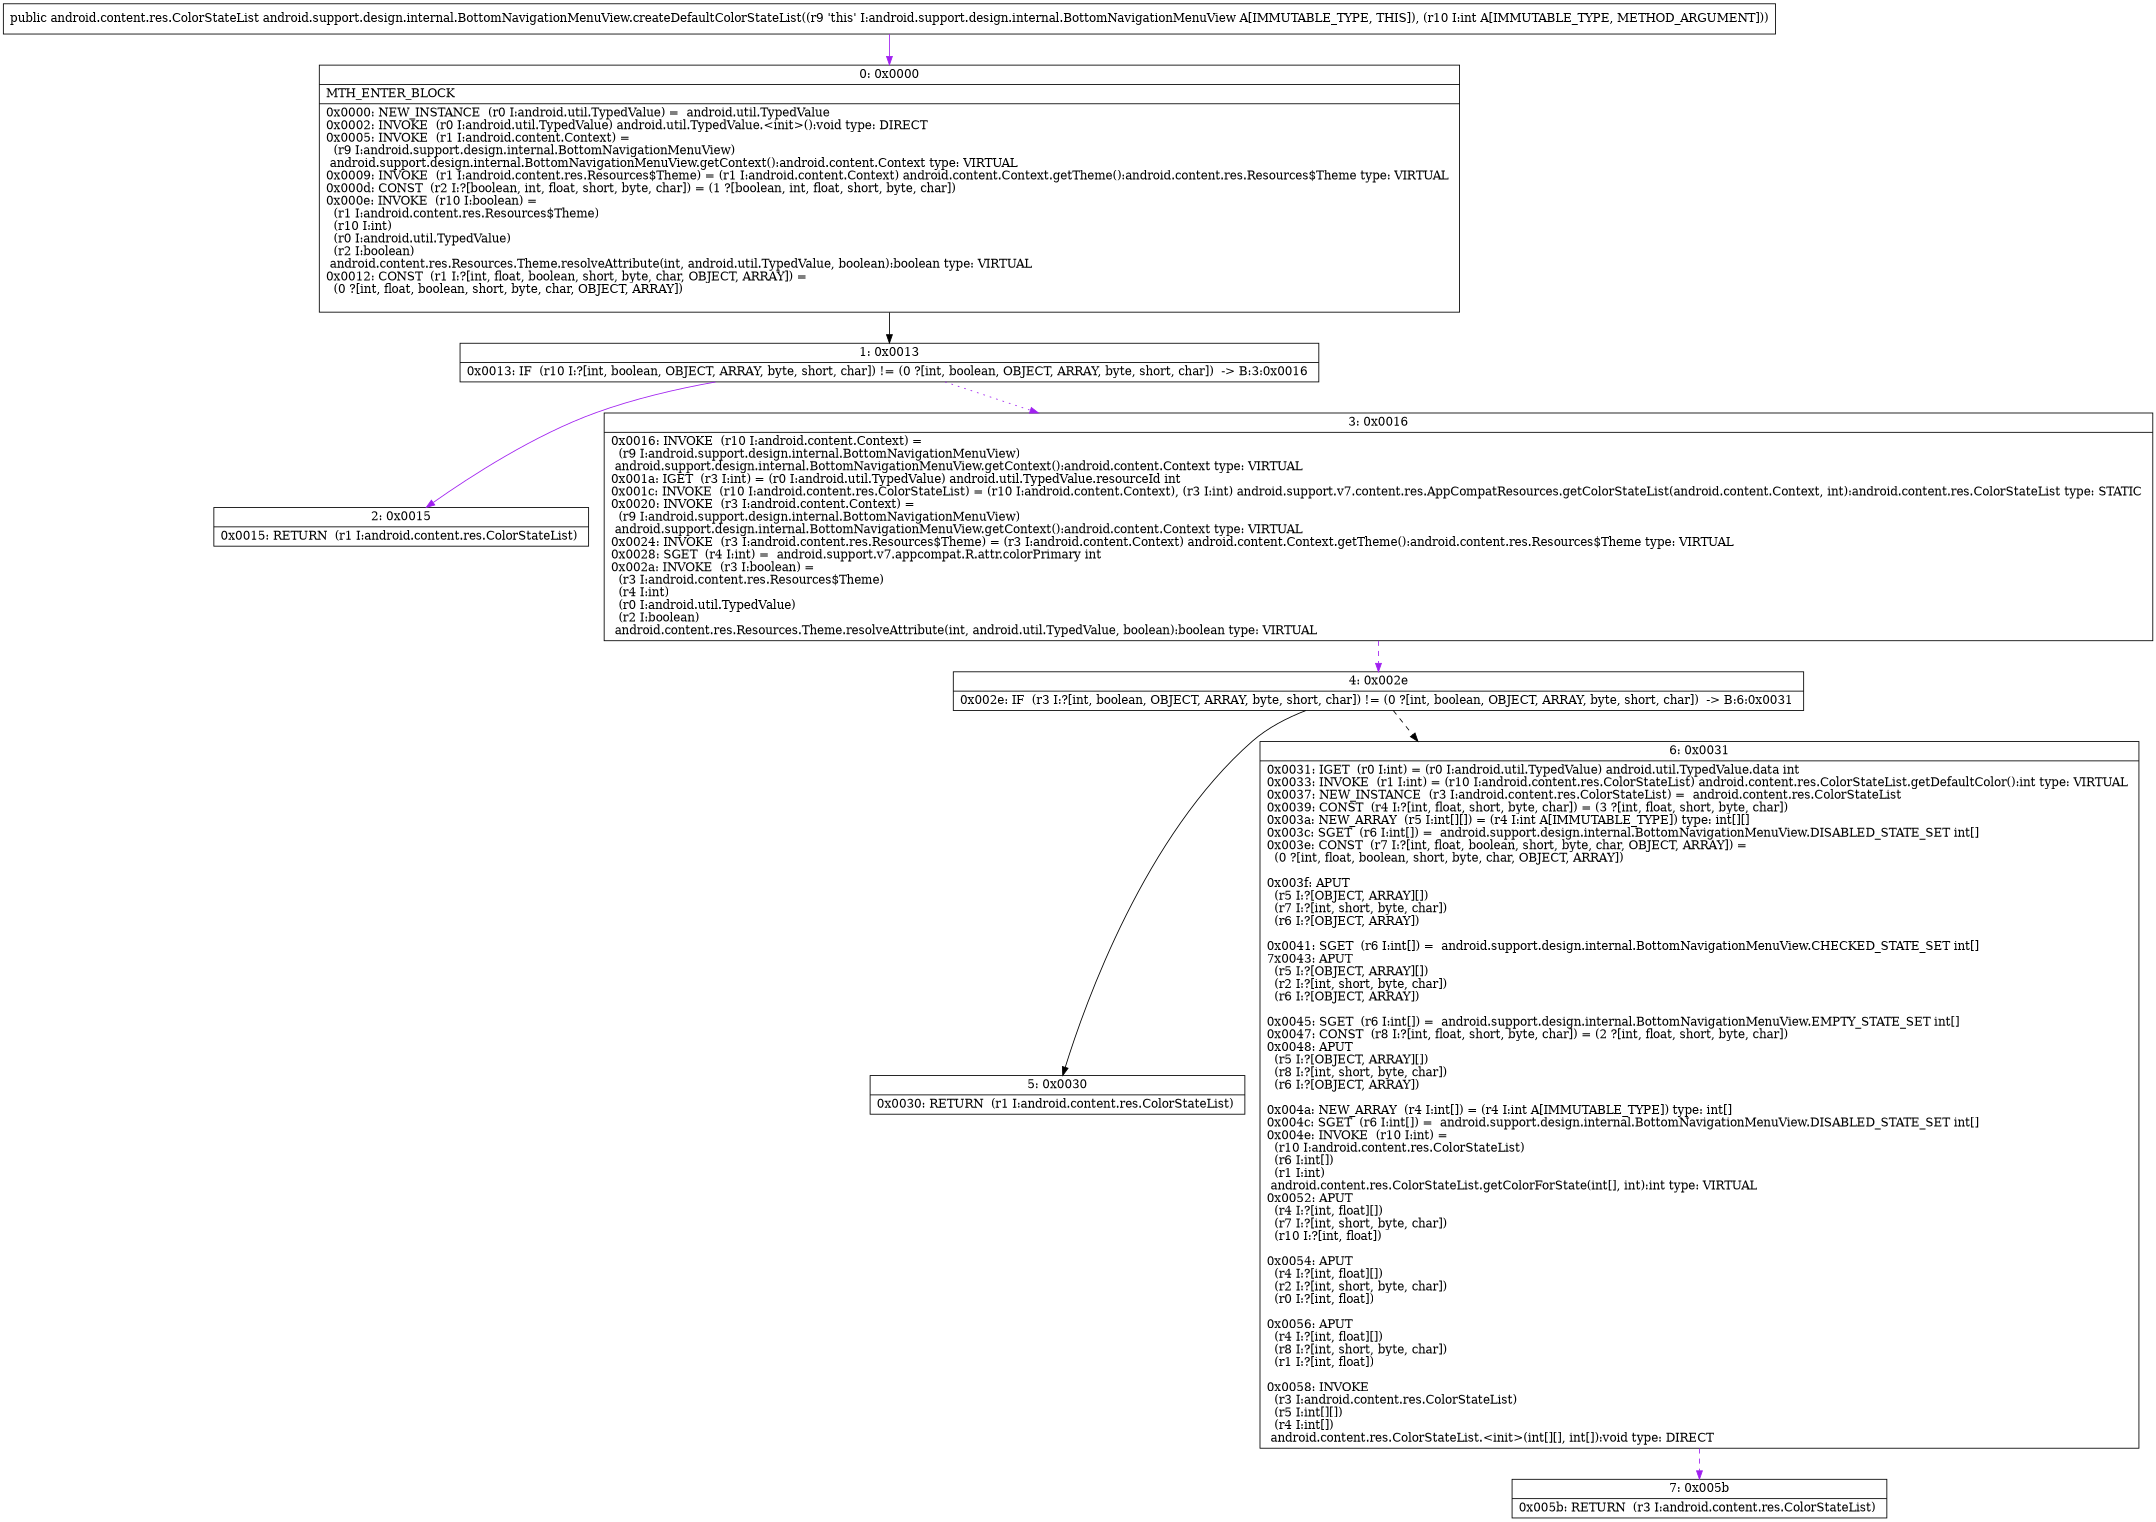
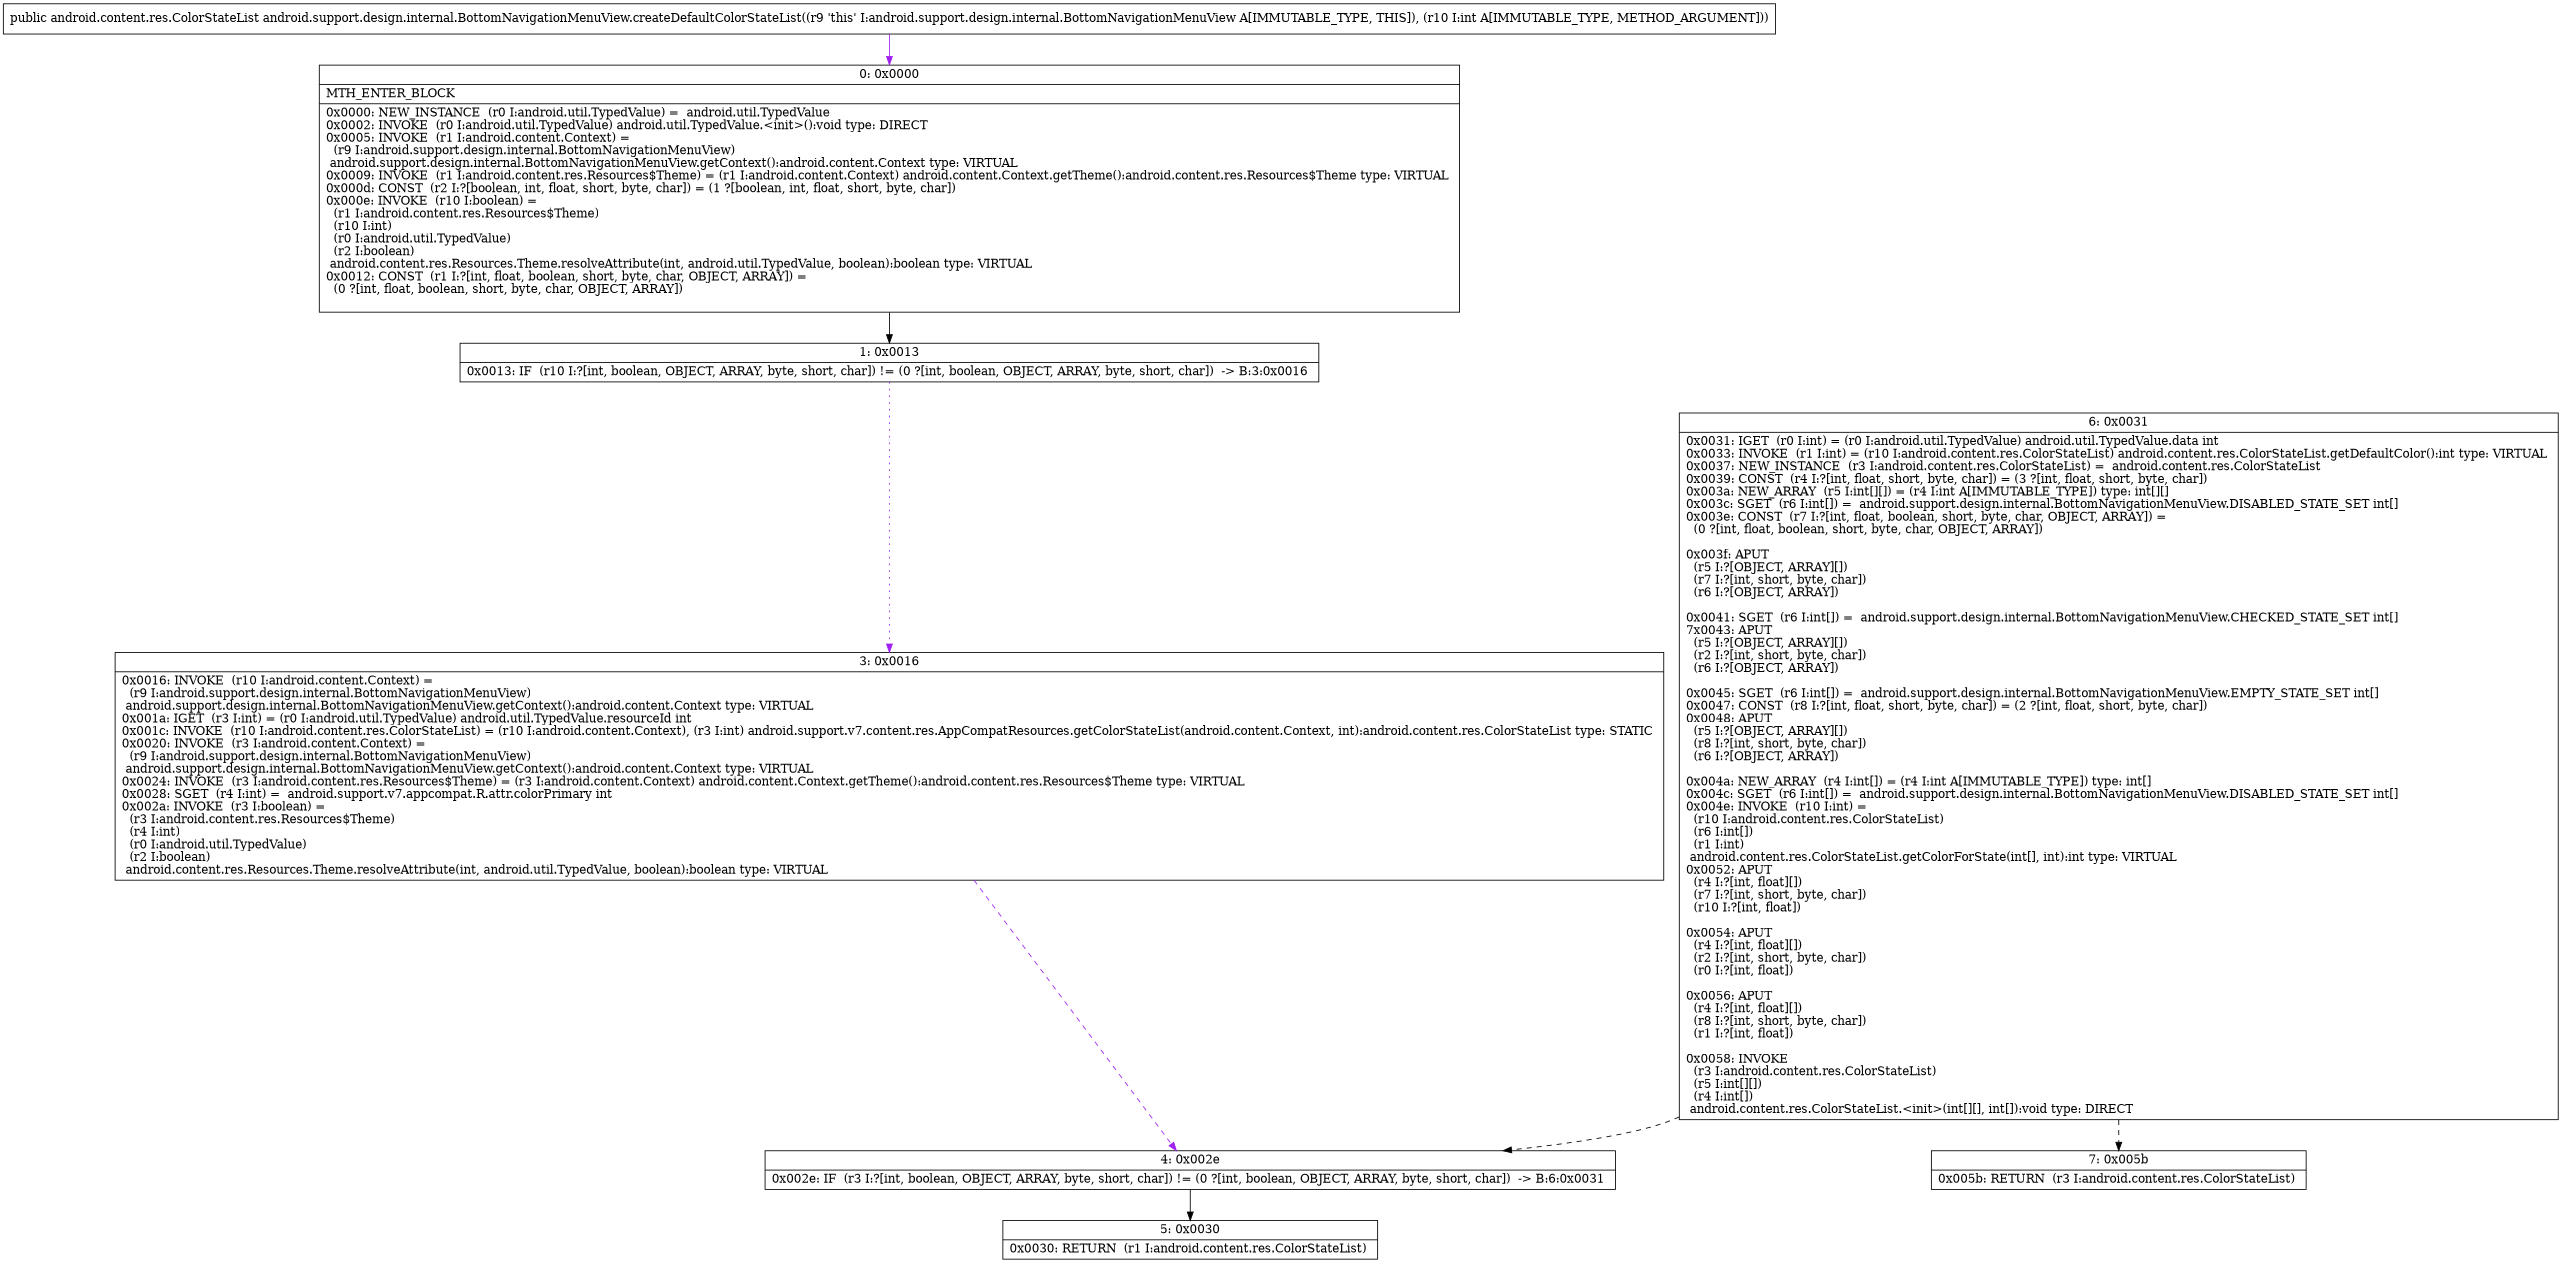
node "2: 0x0015": removed
edge "4: 0x002e" -> "6: 0x0031": reversed
edge "6: 0x0031" -> "7: 0x005b": color purple -> black
